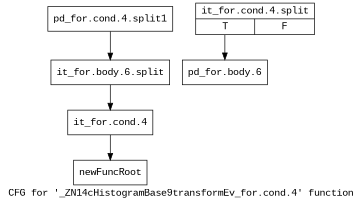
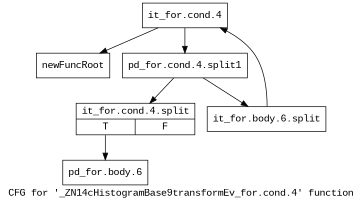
edge "it_for.cond.4" -> "pd_for.cond.4.split1": added
edge "pd_for.cond.4.split1" -> "it_for.cond.4.split": added
